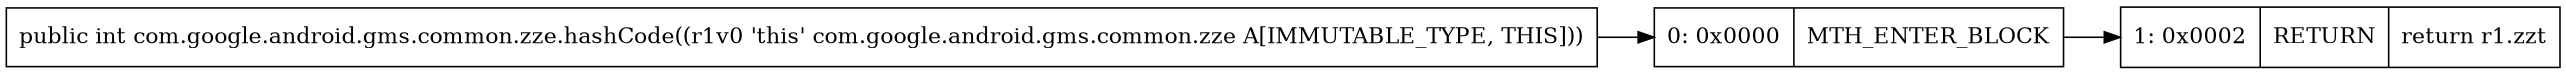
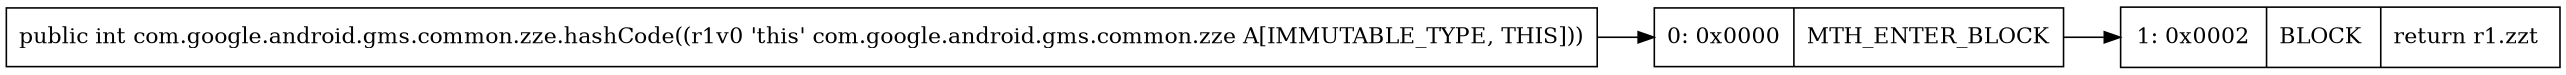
node "1: 0x0002": text "RETURN" -> "BLOCK"
